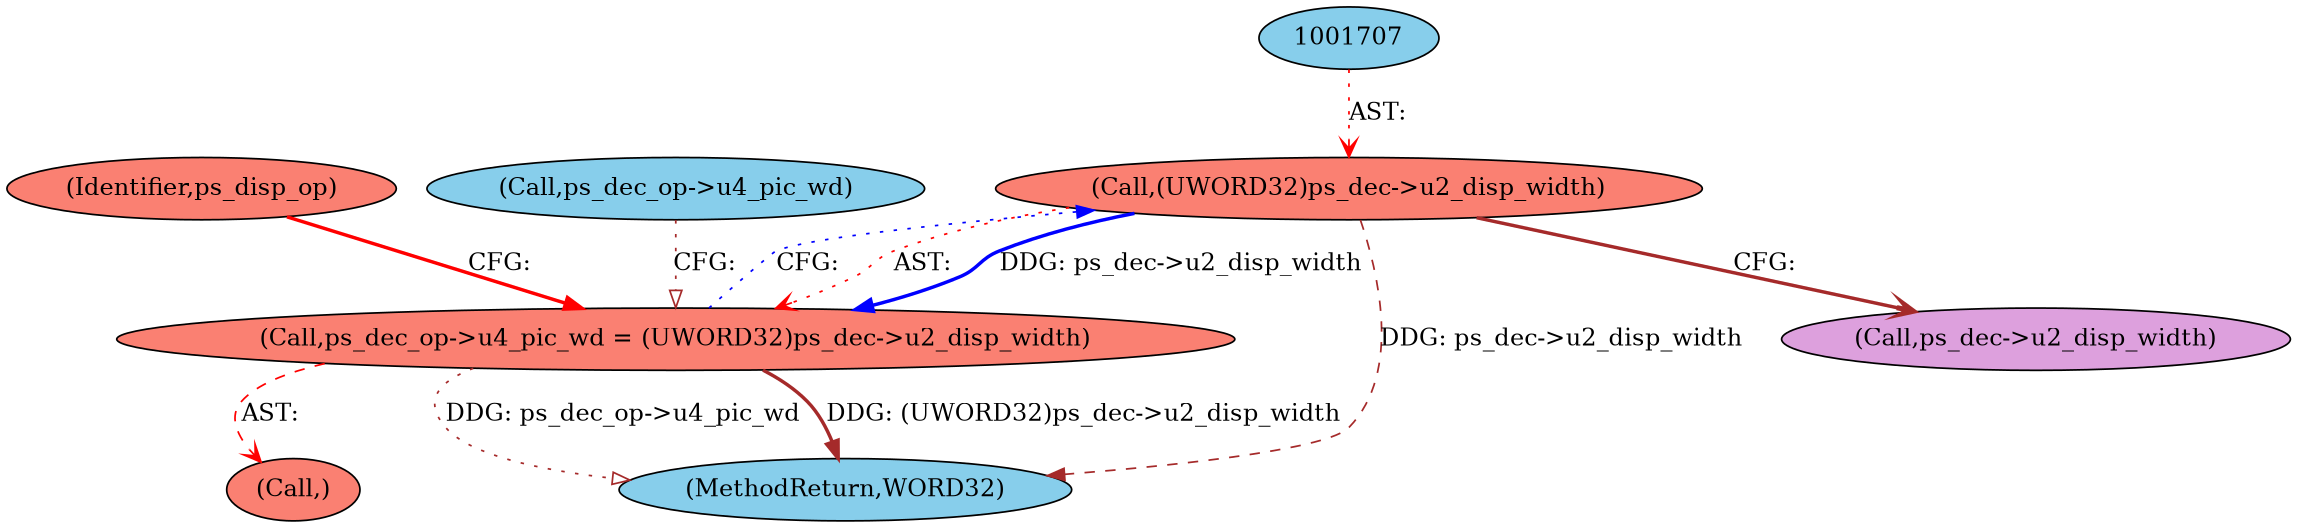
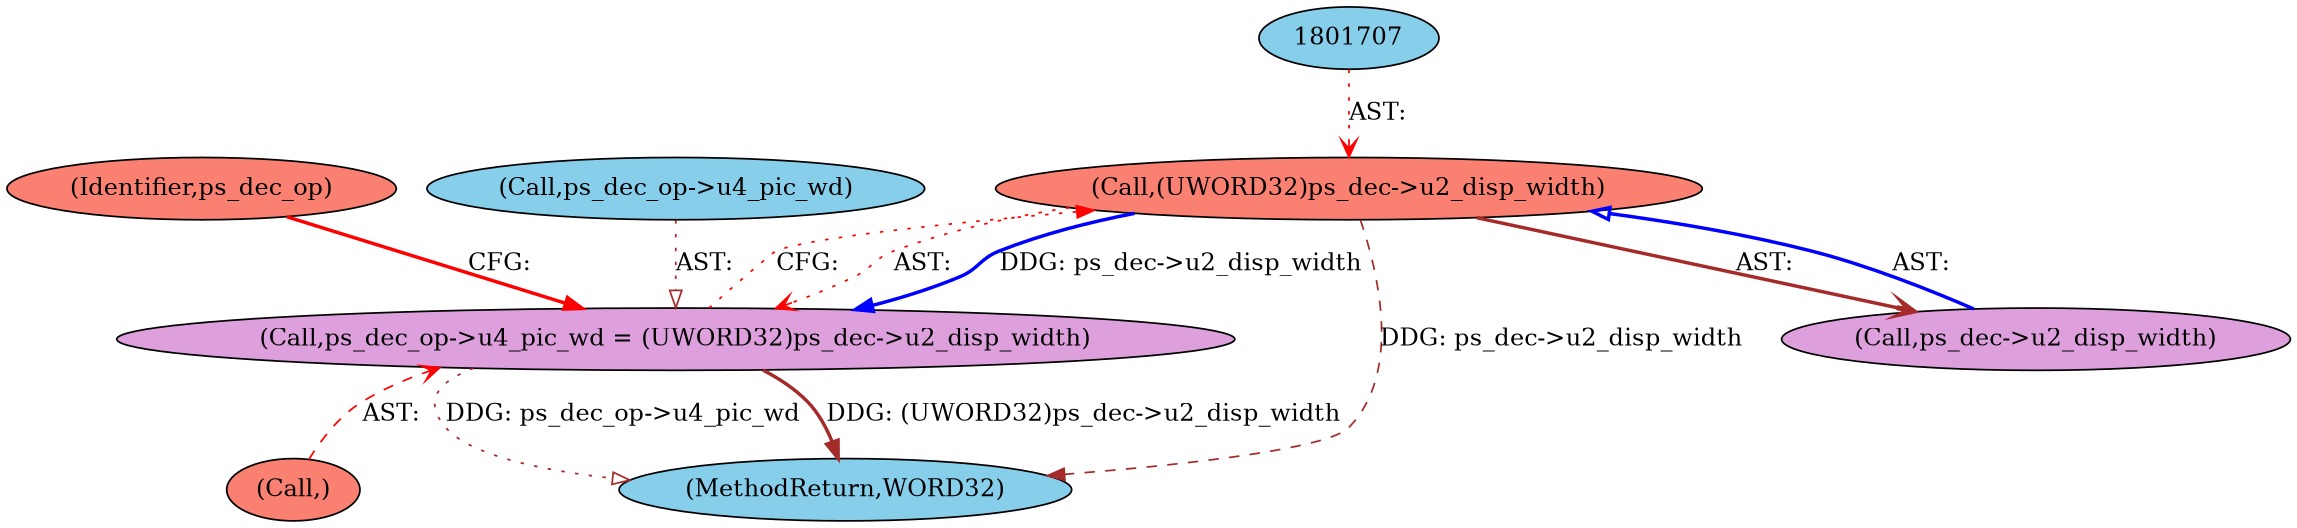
node "1001707": label "1001707" -> "1801707"
node "(Identifier,ps_disp_op)": label "(Identifier,ps_disp_op)" -> "(Identifier,ps_dec_op)"
edge "(Call,ps_dec_op->u4_pic_wd = (UWORD32)ps_dec->u2_disp_width)" -> "(Call,(UWORD32)ps_dec->u2_disp_width)": color blue -> red
edge "(Call,ps_dec->u2_disp_width)" -> "(Call,(UWORD32)ps_dec->u2_disp_width)": added, label "AST:"
edge "(Call,ps_dec_op->u4_pic_wd)" -> "(Call,ps_dec_op->u4_pic_wd = (UWORD32)ps_dec->u2_disp_width)": label "CFG: " -> "AST: "
edge "(Call,(UWORD32)ps_dec->u2_disp_width)" -> "(Call,ps_dec->u2_disp_width)": label "CFG: " -> "AST: "
node "(Call,ps_dec_op->u4_pic_wd = (UWORD32)ps_dec->u2_disp_width)": fillcolor salmon -> plum
edge "(Call,ps_dec_op->u4_pic_wd = (UWORD32)ps_dec->u2_disp_width)" -> "(Call,)": reversed
